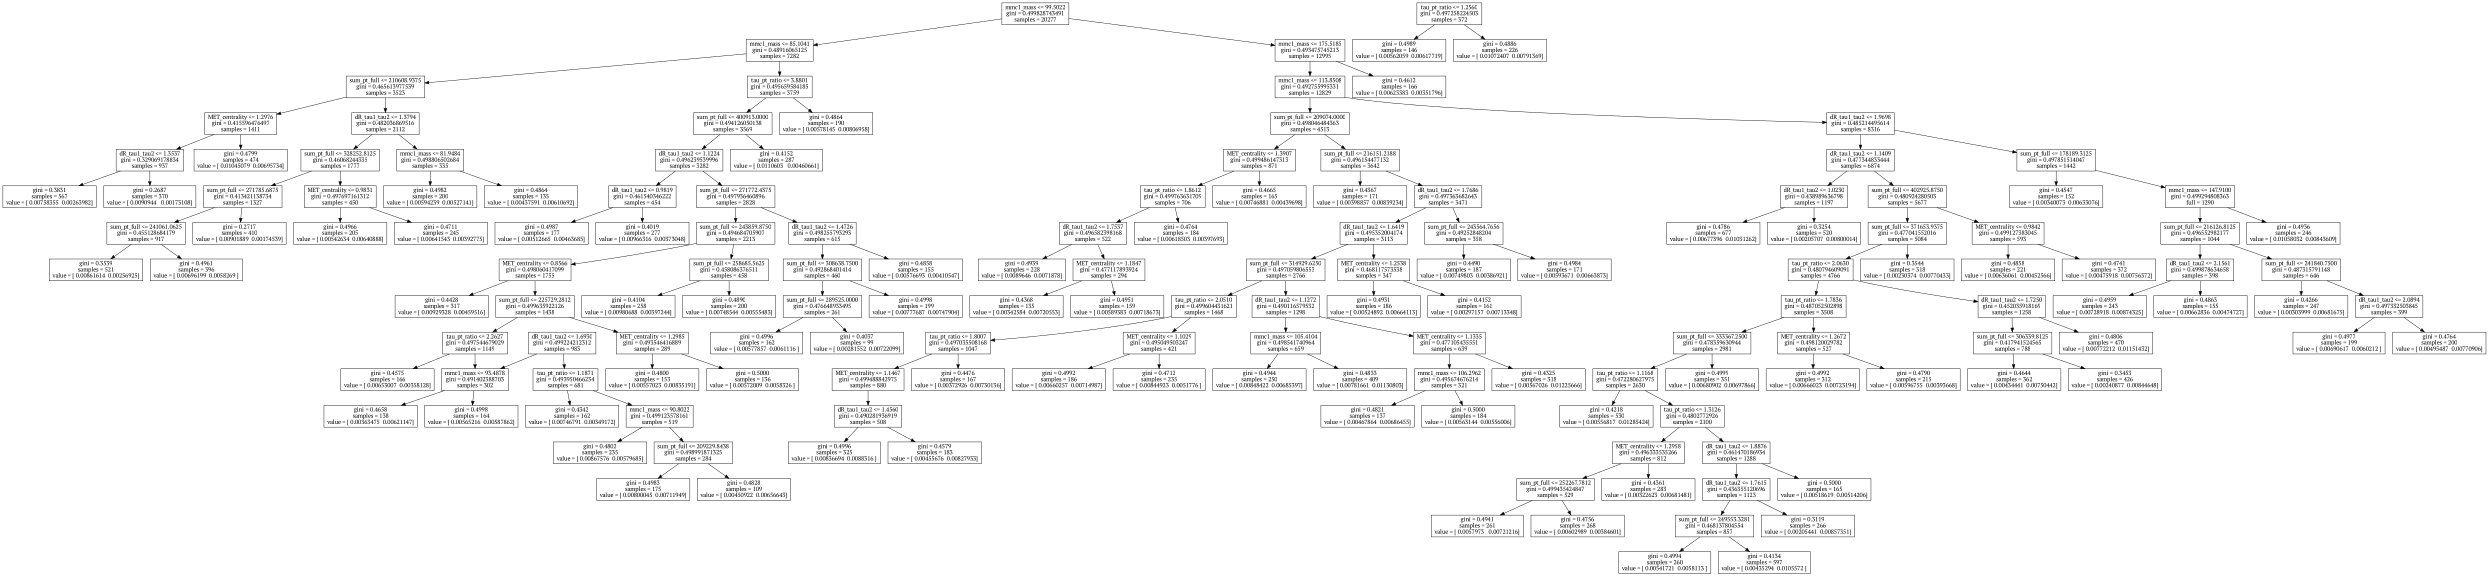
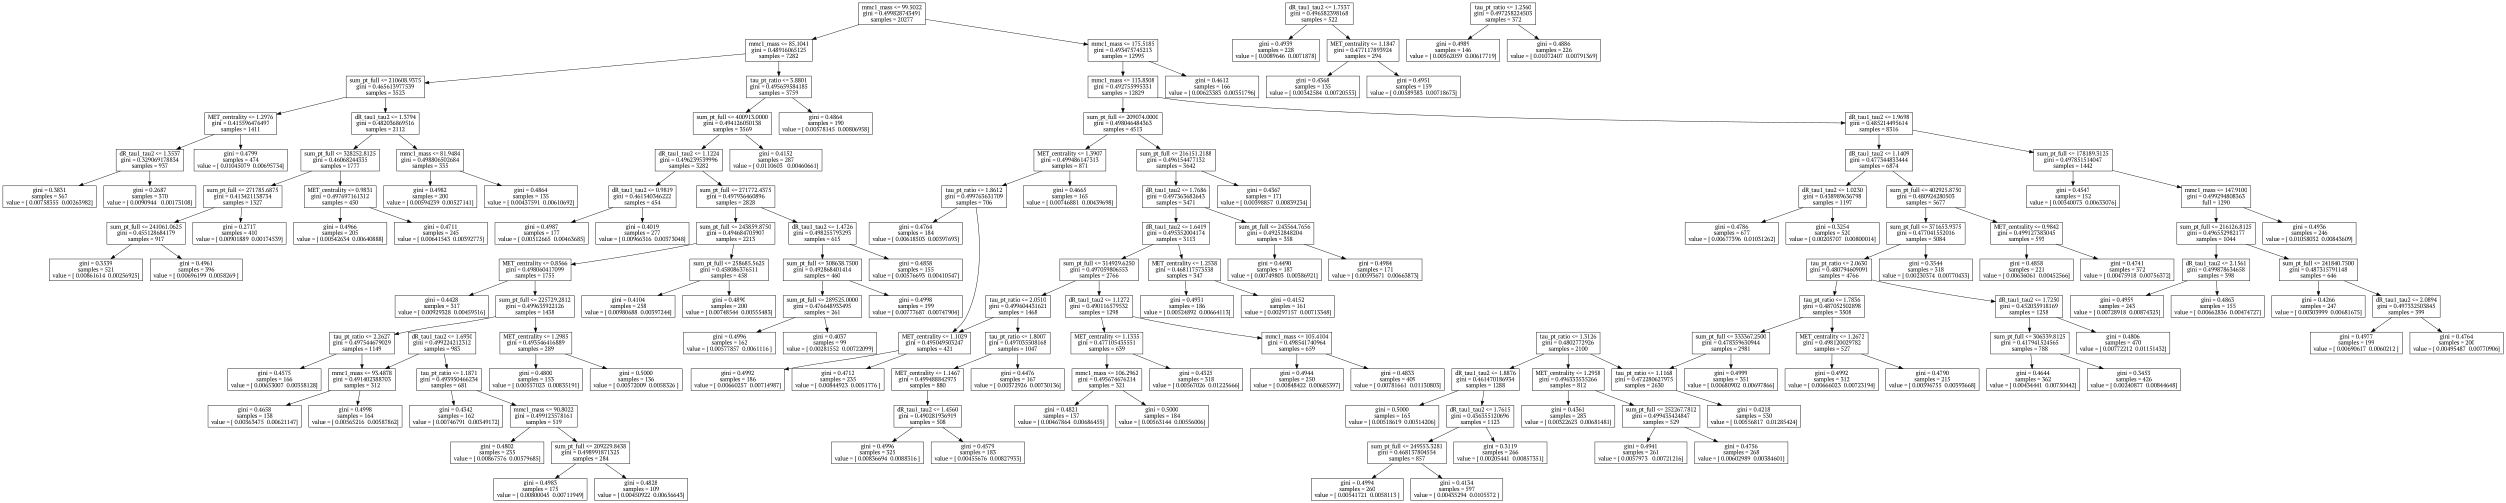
edge "tau_pt_ratio <= 1.8612 gini = 0.499763631709 samples = 706" -> "dR_tau1_tau2 <= 1.7537 gini = 0.496582398168 samples = 522": now "tau_pt_ratio <= 1.8612 gini = 0.499763631709 samples = 706" -> "MET_centrality <= 1.1029 gini = 0.495049503247 samples = 421"
node "mmc1_mass <= 93.4878 gini = 0.491402388703 samples = 302": label "mmc1_mass <= 93.4878 gini = 0.491402388703 samples = 302" -> "mmc1_mass <= 93.4878 gini = 0.491402388703 samples = 312"
edge "tau_pt_ratio <= 1.1168 gini = 0.472280627975 samples = 2630" -> "tau_pt_ratio <= 1.3126 gini = 0.4802772926 samples = 2100": reversed
